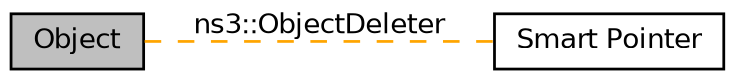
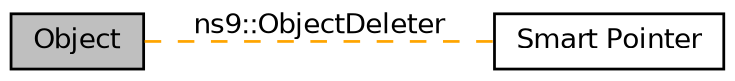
edge "Object" -- "Smart Pointer": label "ns3::ObjectDeleter" -> "ns9::ObjectDeleter"
